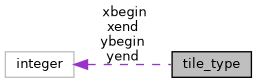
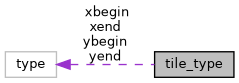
node "integer": label "integer" -> "type"
